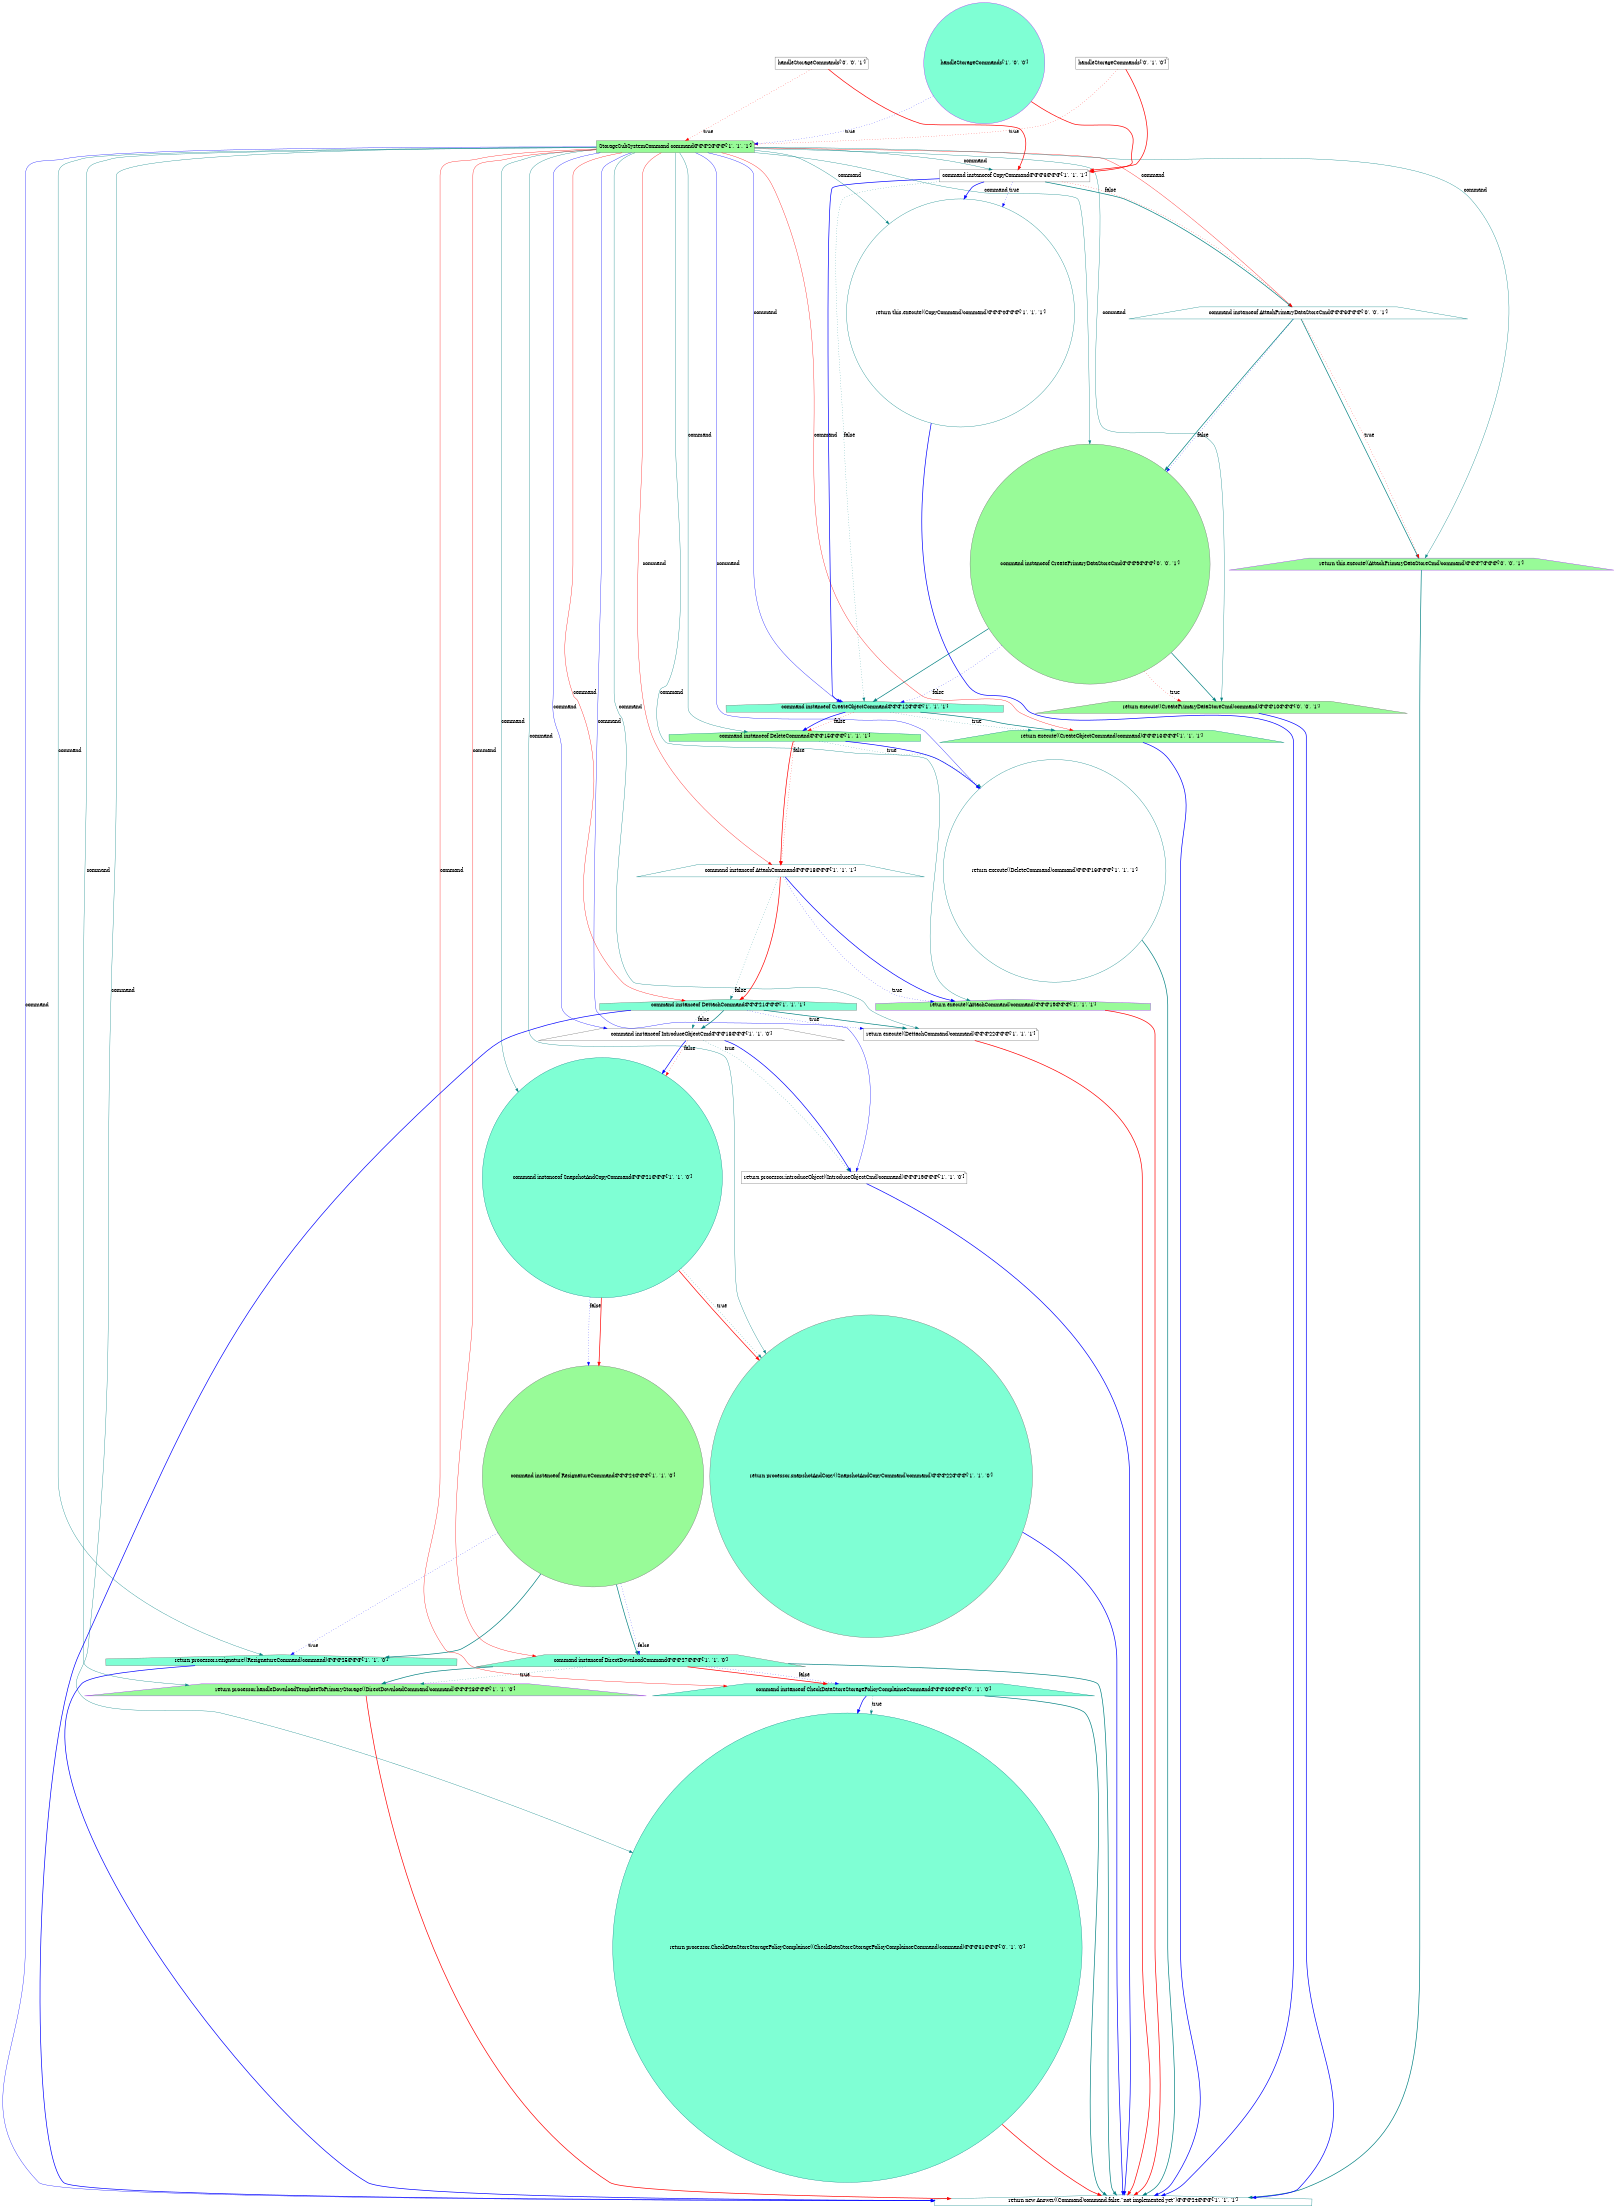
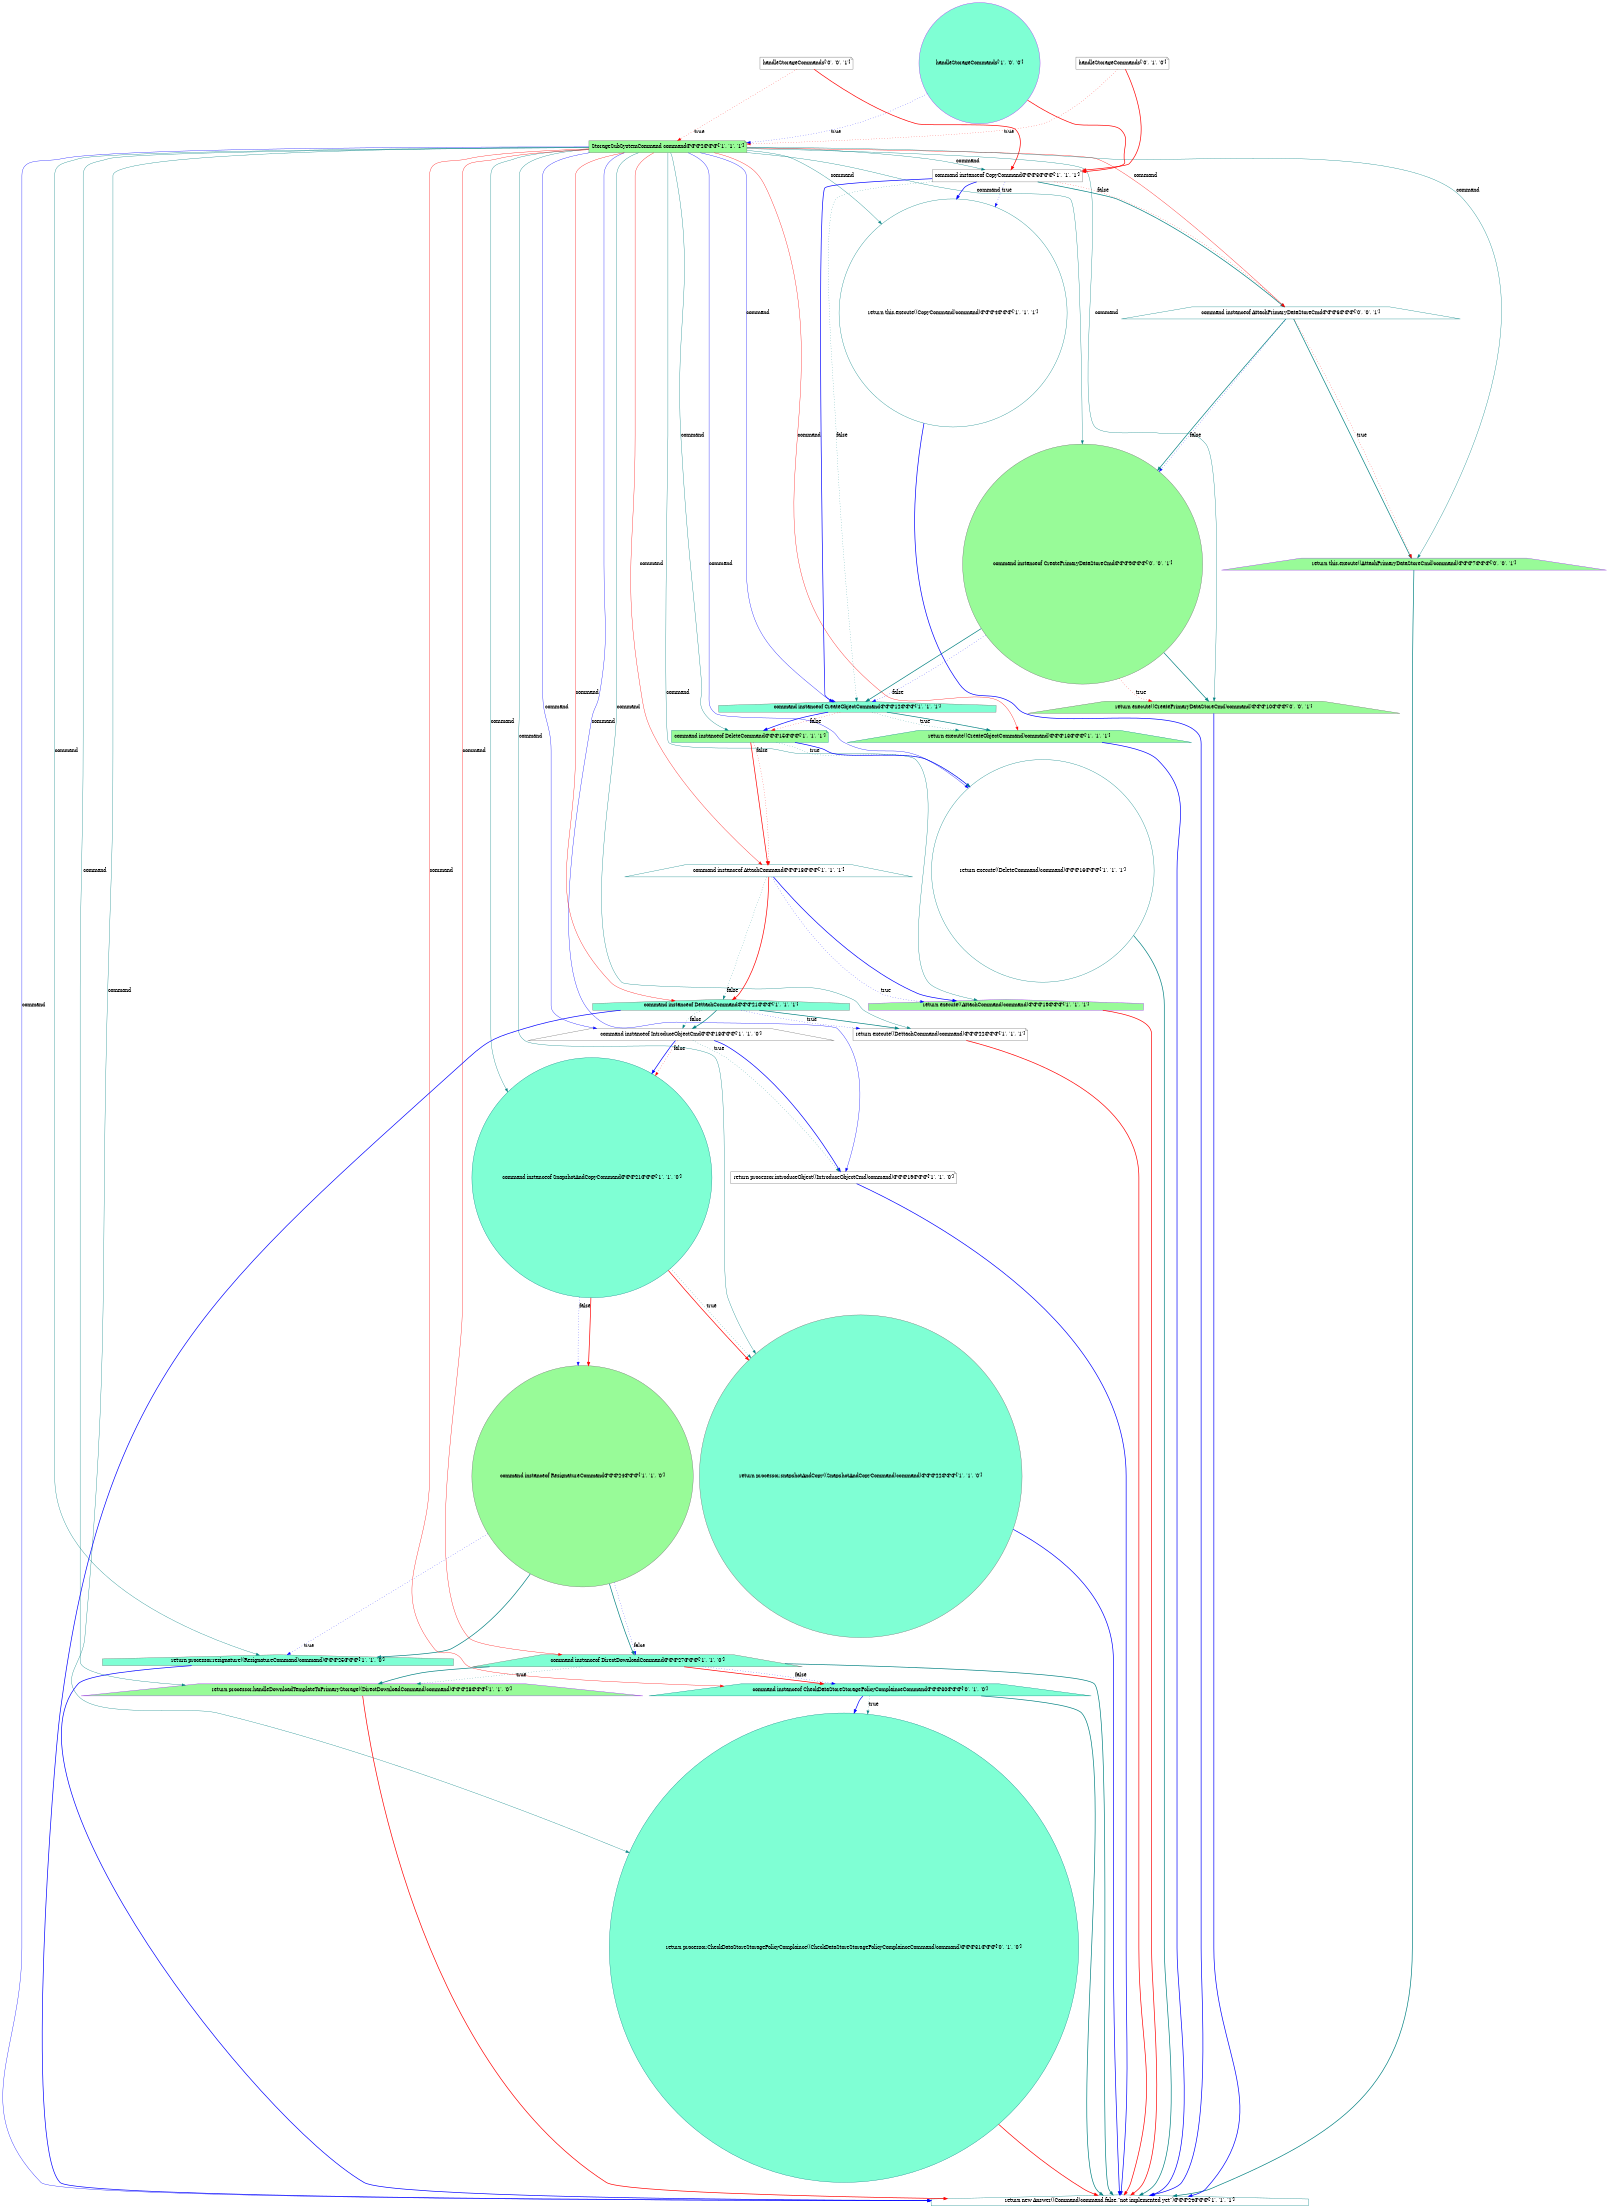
node "command instanceof DeleteCommand@@@15@@@['1', '1', '1']": shape house -> note
